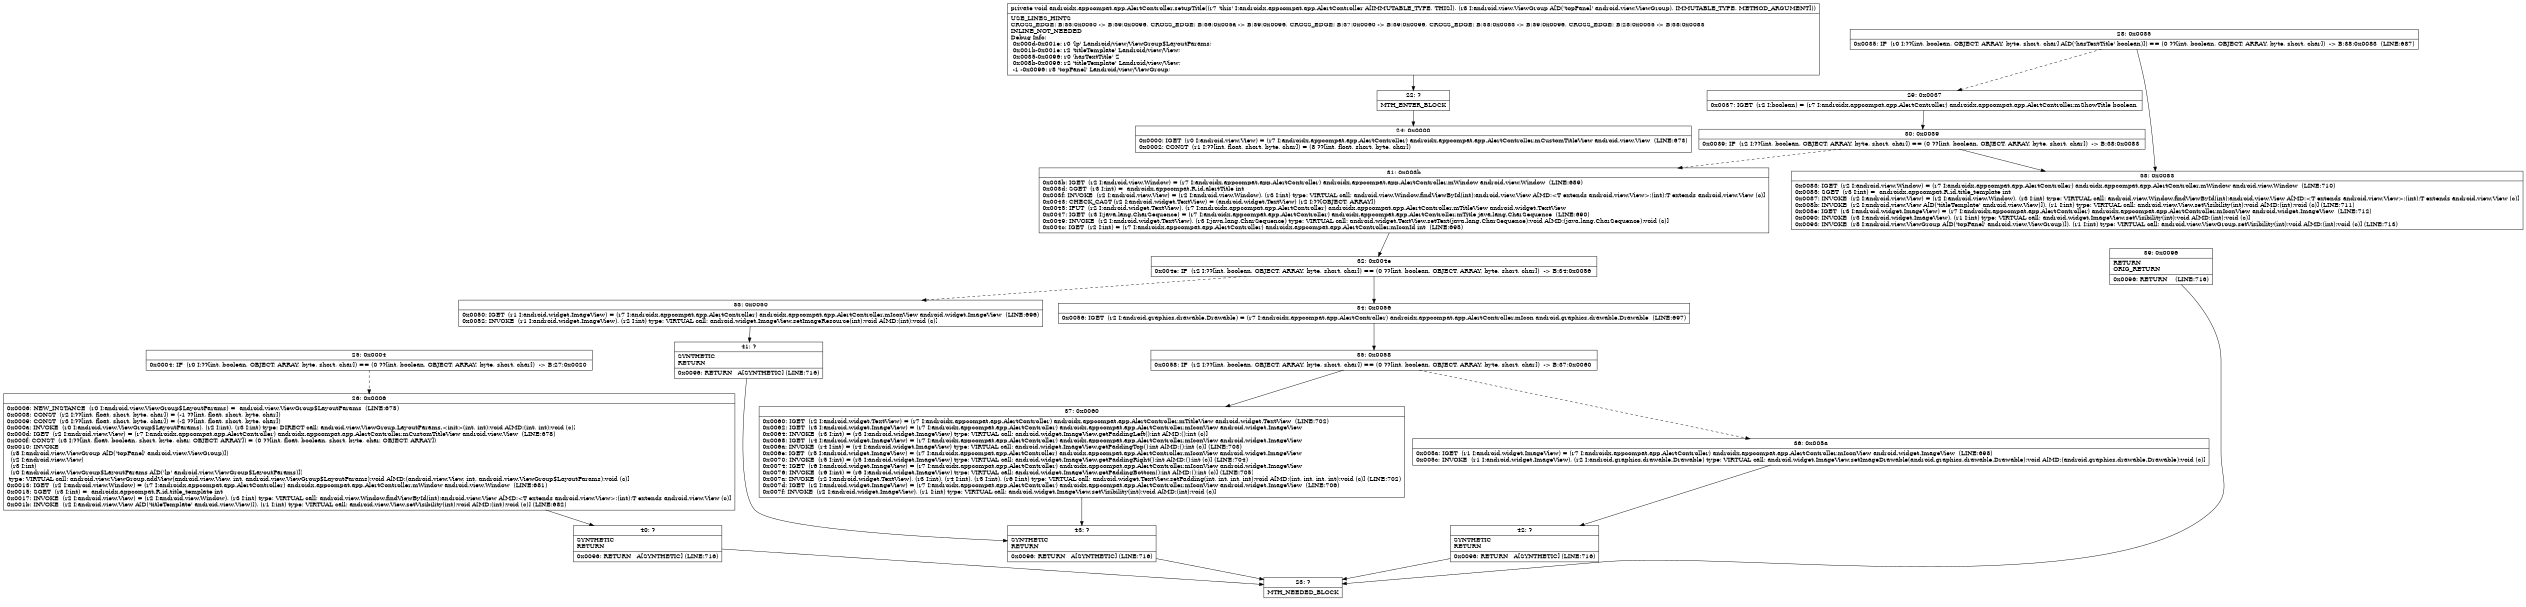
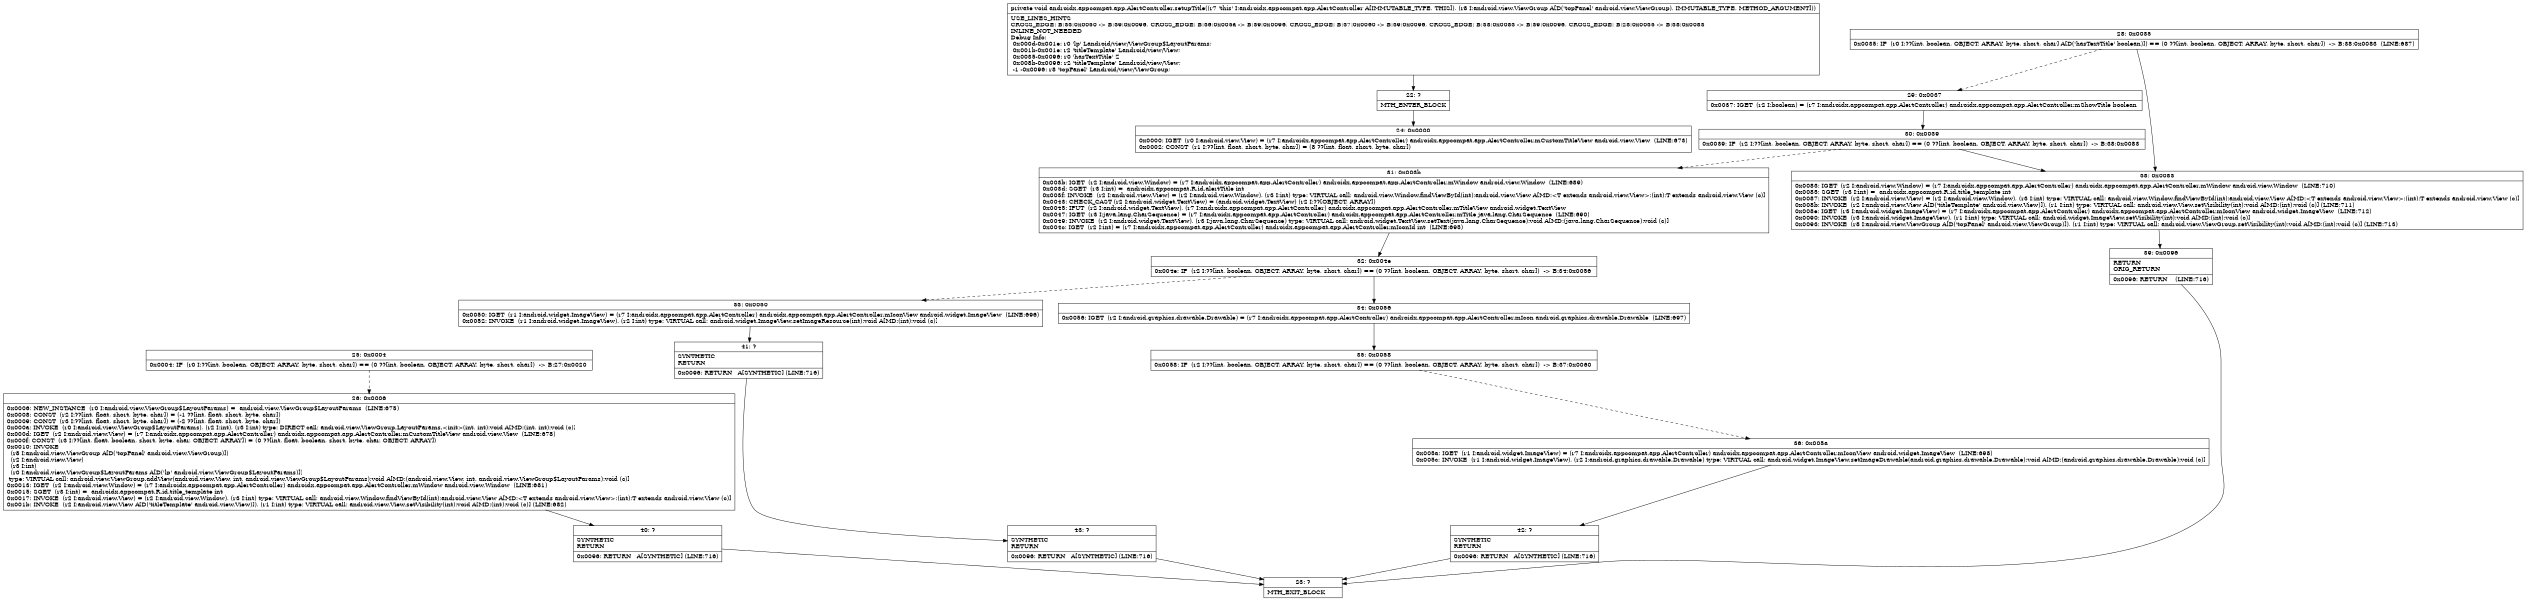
edge "38: 0x0083" -> "39: 0x0096": added
node "37: 0x0060": removed
node "23: ?": text "MTH_NEEDED_BLOCK" -> "MTH_EXIT_BLOCK"
